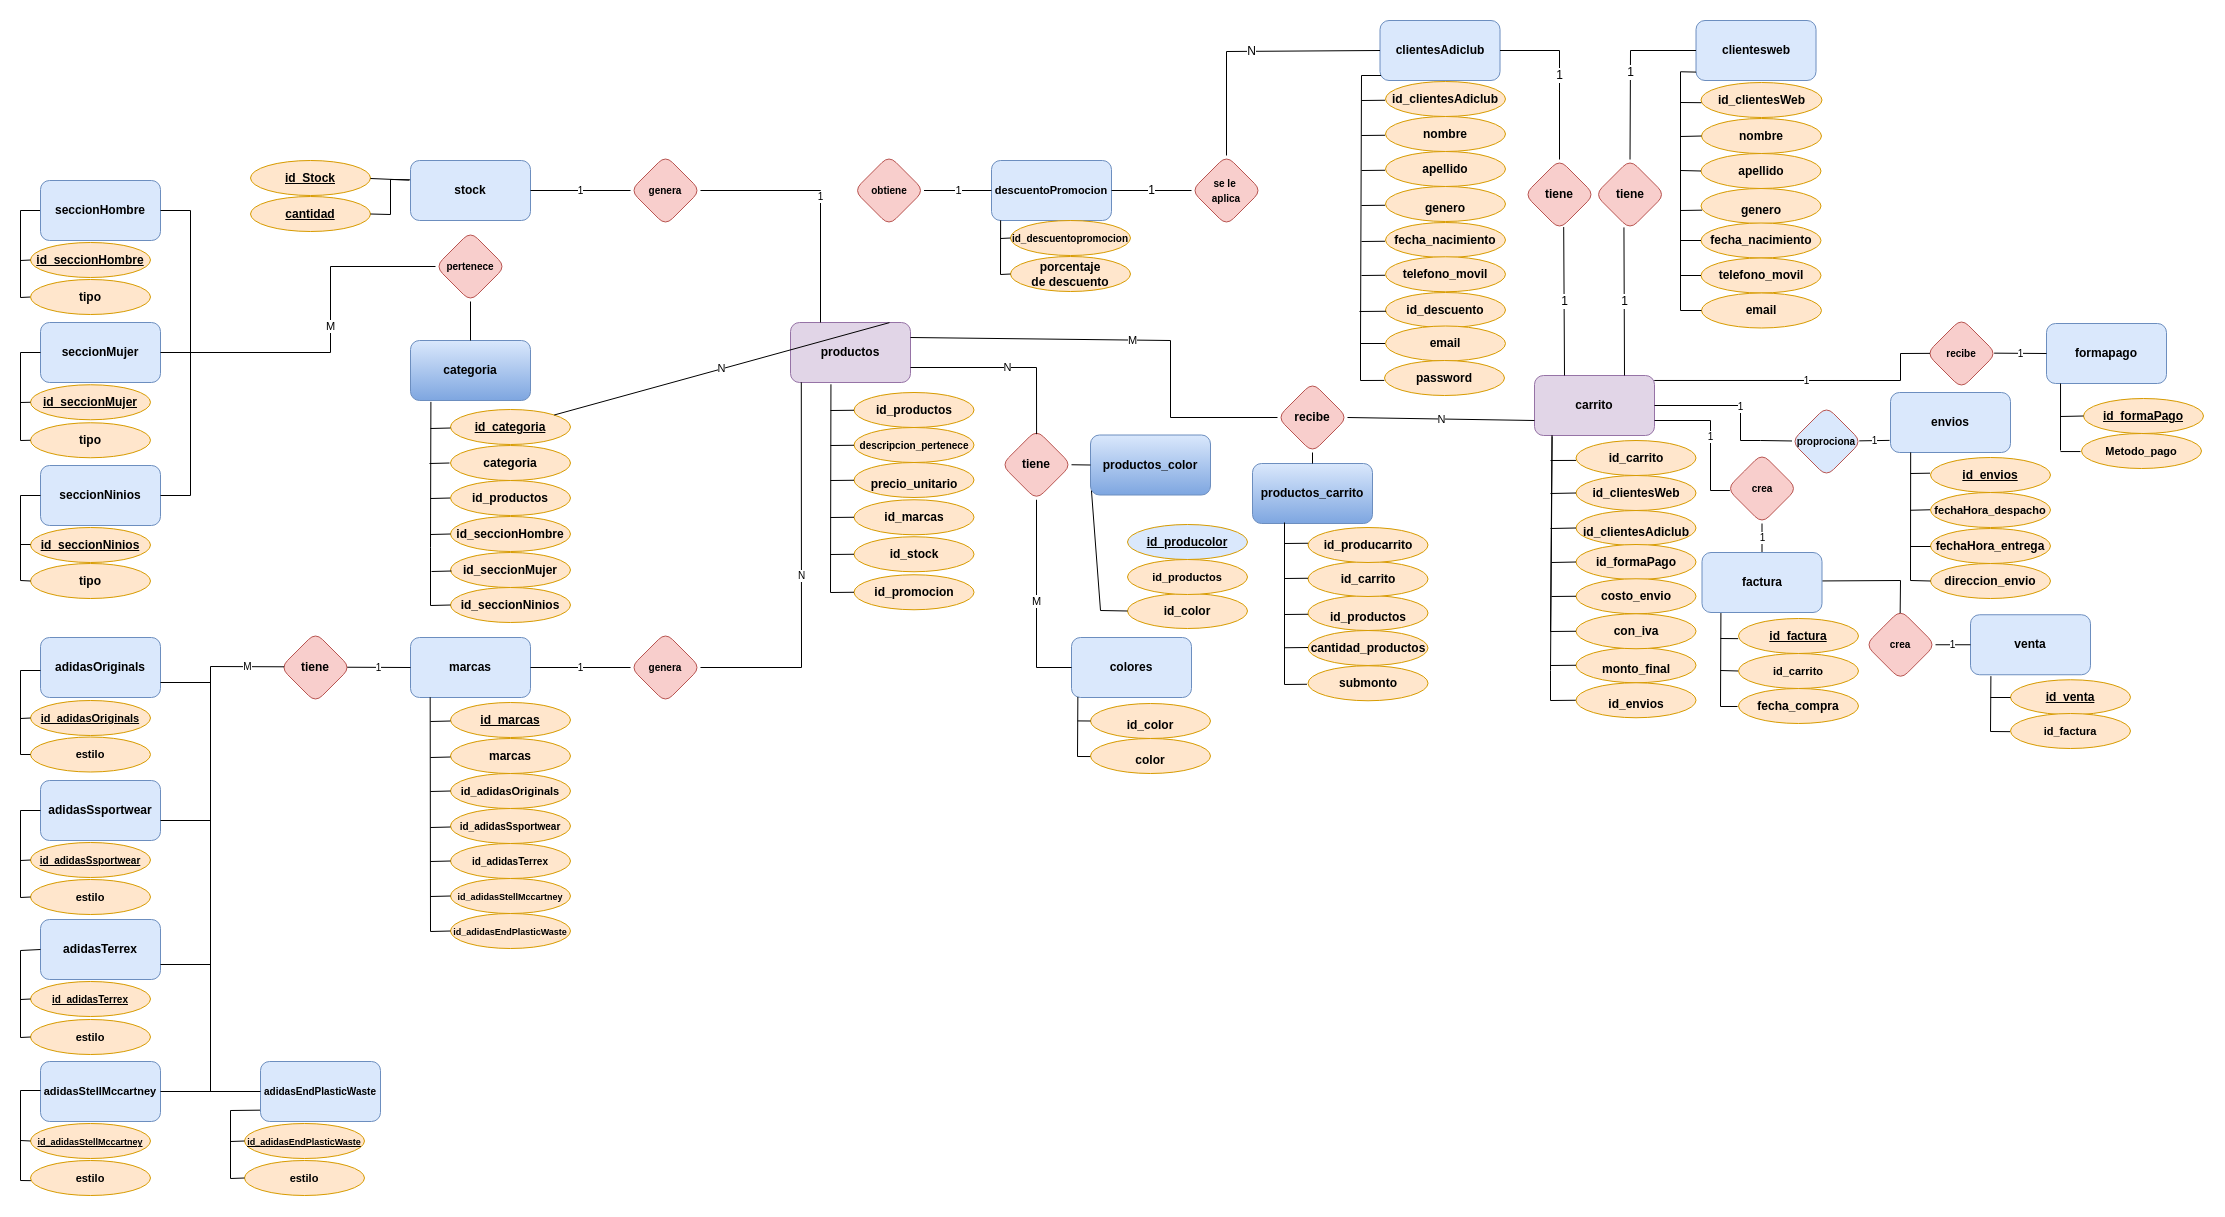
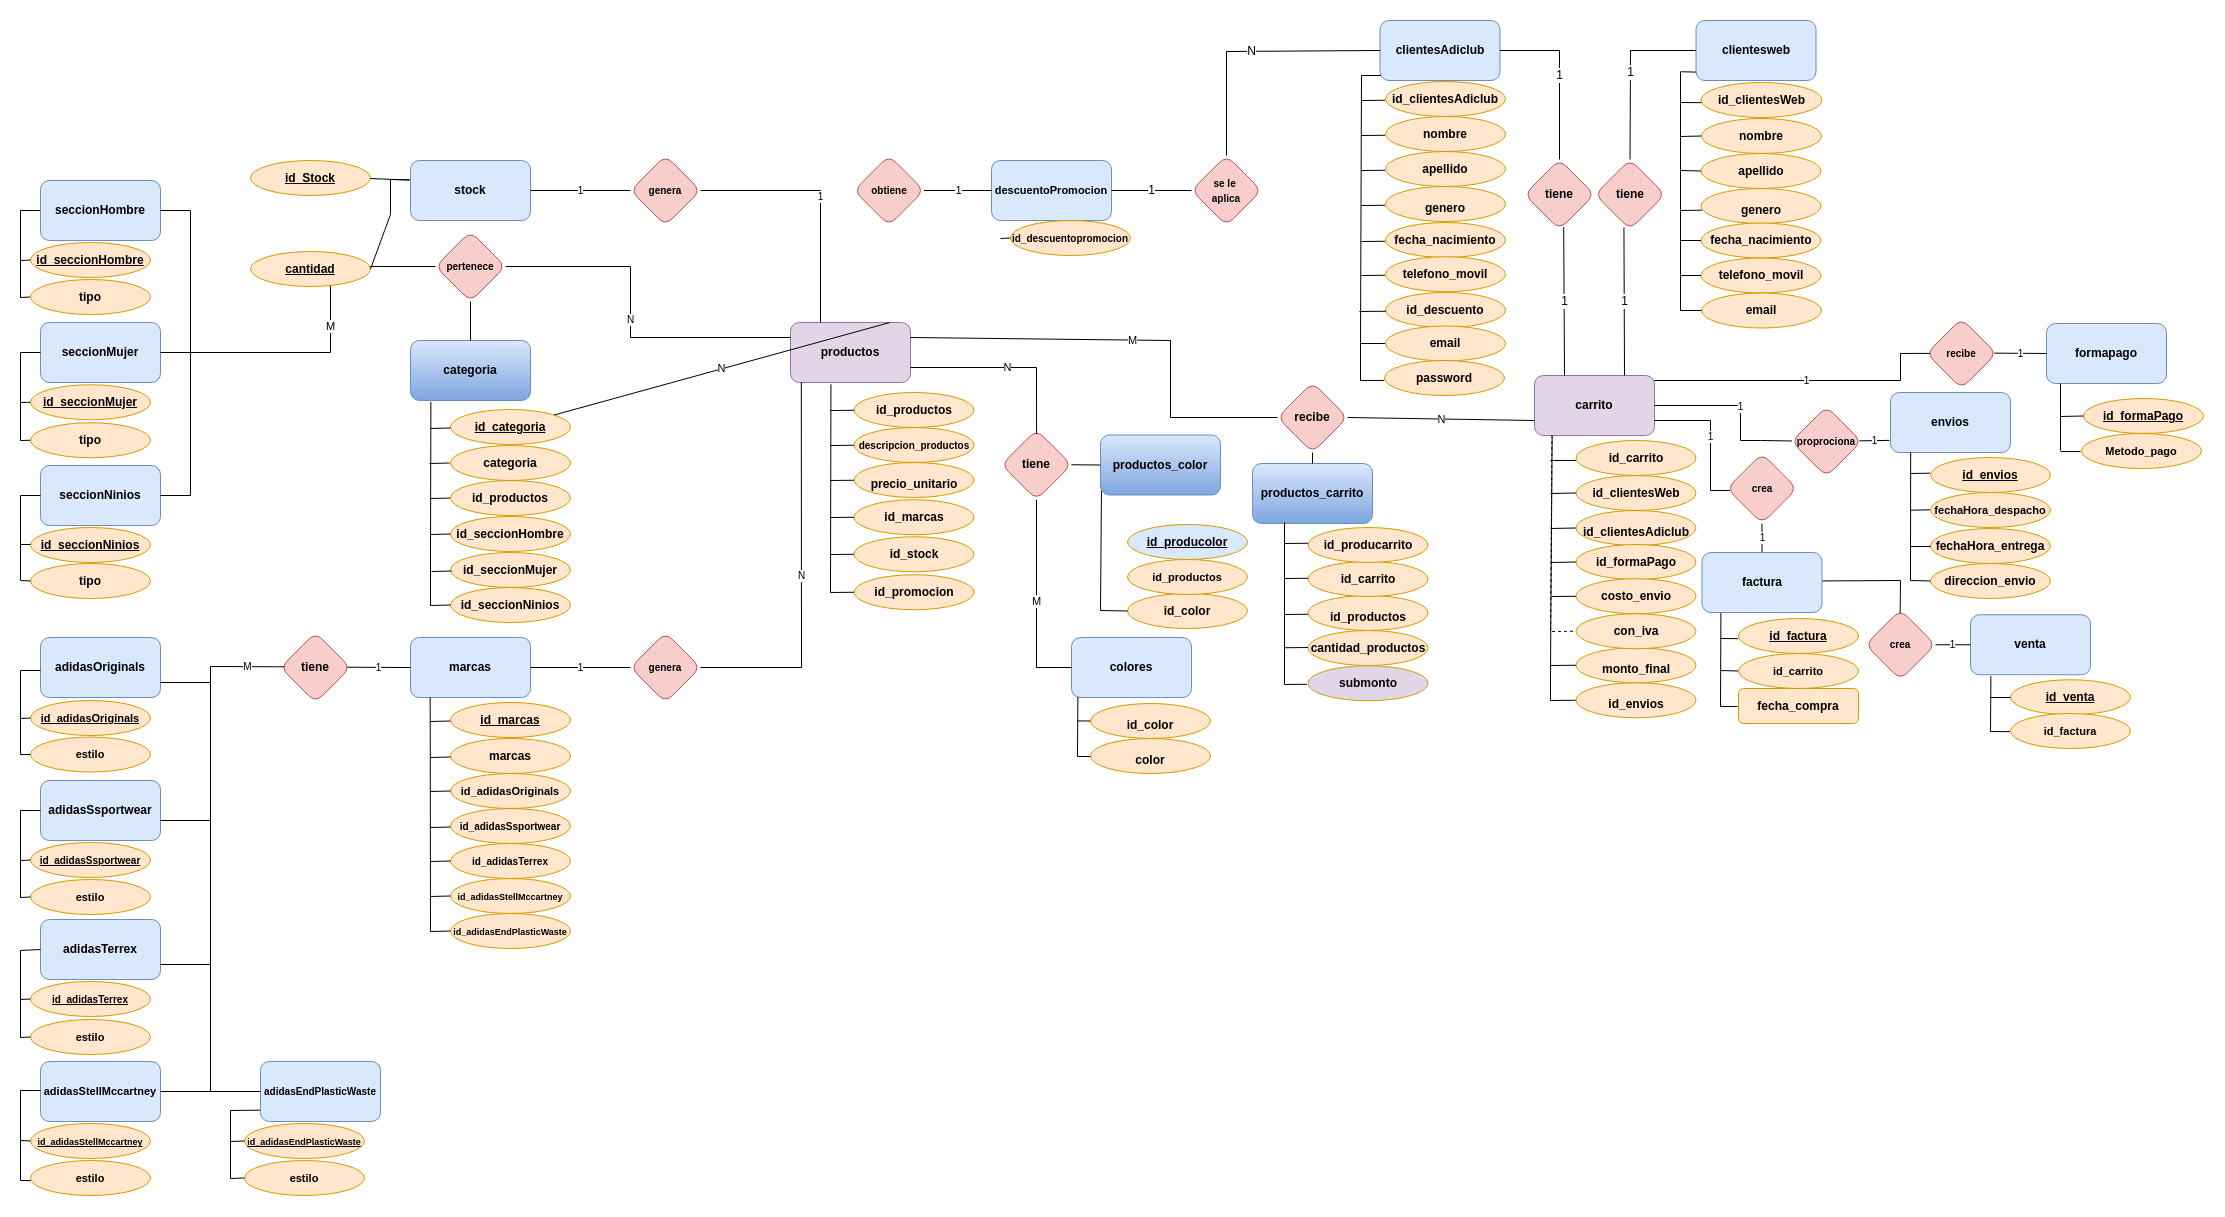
node "cantidad": moved (311, 214) -> (311, 269)
edge "descuentoPromocion" -- "porcentaje de descuento": removed
node "porcentaje de descuento": removed
edge "pertenece" -- "productos": added, label "N"
node "proprociona": fillcolor #dae8fc -> #f8cecc
node "descripcion_pertenece": label "descripcion_pertenece" -> "descripcion_productos"
node "productos_color": moved (1151, 465) -> (1161, 465)
edge "carrito" -- "con_iva": style solid -> dashed
node "submonto": fillcolor #ffe6cc -> #e1d5e7
node "fecha_compra": shape ellipse -> rounded rectangle
